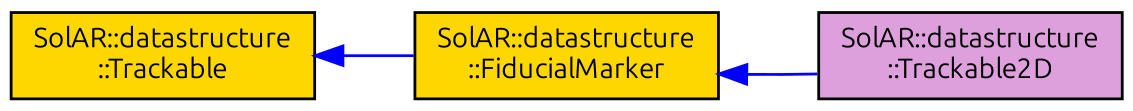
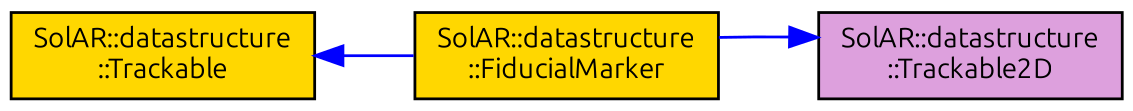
edge "SolAR::datastructure ::Trackable2D" -> "SolAR::datastructure ::FiducialMarker": reversed
